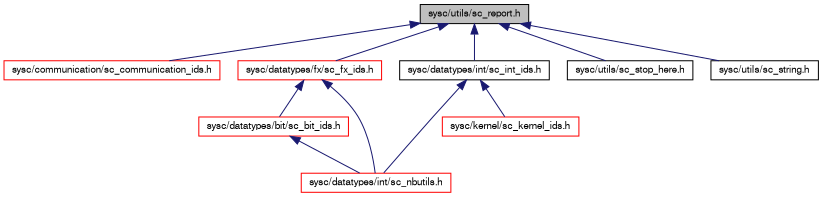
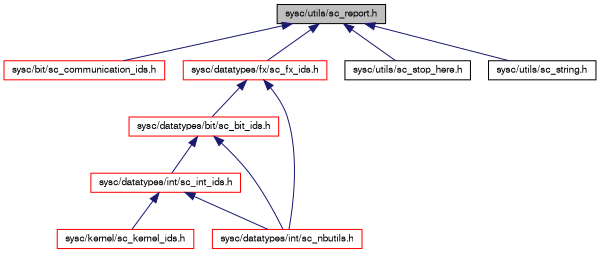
edge "sysc/datatypes/int/sc_int_ids.h" -> "sysc/utils/sc_report.h": now "sysc/datatypes/int/sc_int_ids.h" -> "sysc/datatypes/bit/sc_bit_ids.h"
node "sysc/communication/sc_communication_ids.h": label "sysc/communication/sc_communication_ids.h" -> "sysc/bit/sc_communication_ids.h"
node "sysc/datatypes/int/sc_int_ids.h": color black -> red
